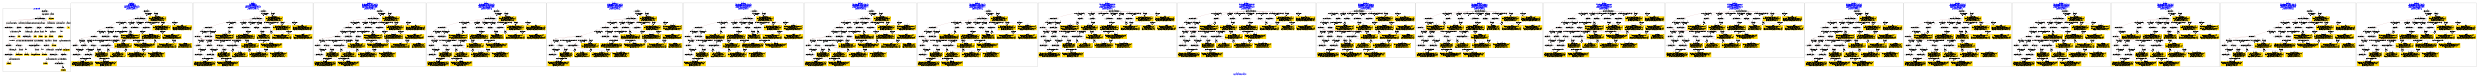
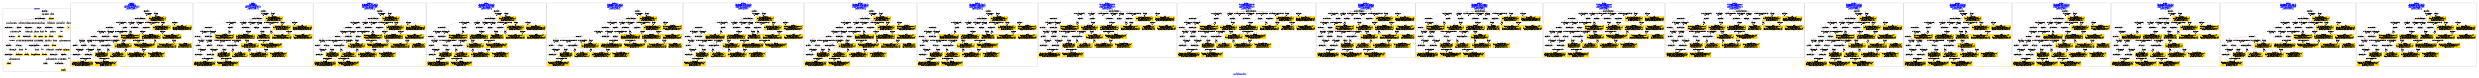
cluster "1-correct model": label "1-correct model" -> "1-correct note"
node "Title_URI": label "Title_URI" -> "Type_URI"
node "birthYear": fillcolor gold -> lightgray
edge "E48_Place_Name1" -> "birthPlace": now "when-acquired" -> "birthPlace"
